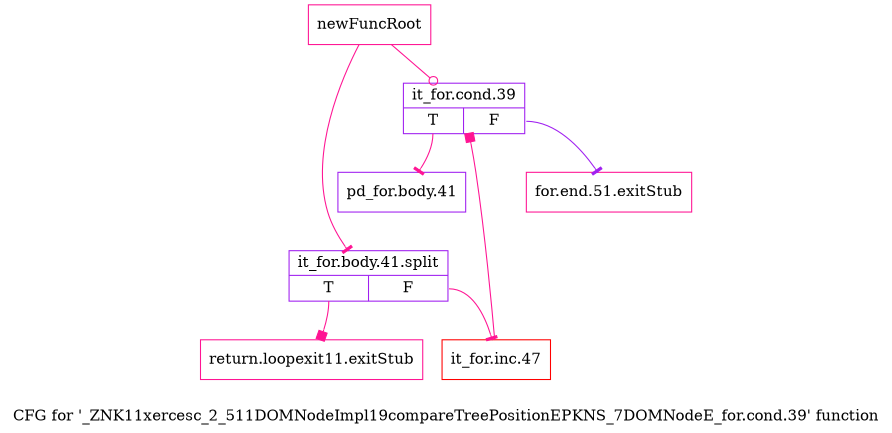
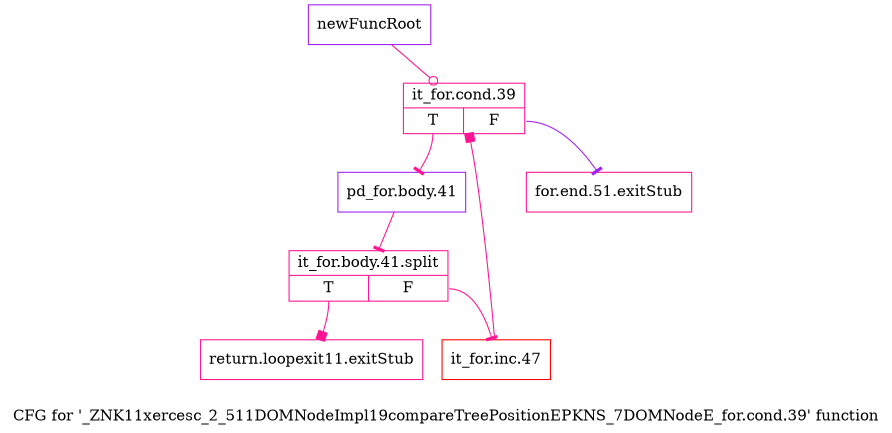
node "newFuncRoot": color deeppink -> purple
node "it_for.cond.39": color purple -> deeppink
edge "newFuncRoot" -> "it_for.body.41.split": now "pd_for.body.41" -> "it_for.body.41.split"
node "it_for.body.41.split": color purple -> deeppink
